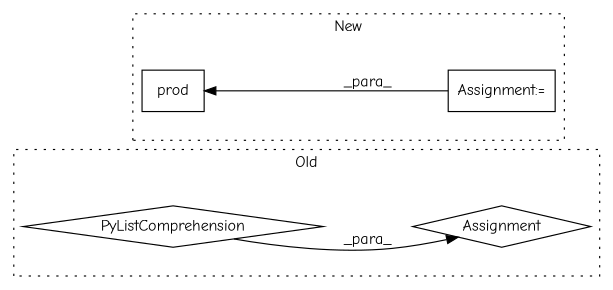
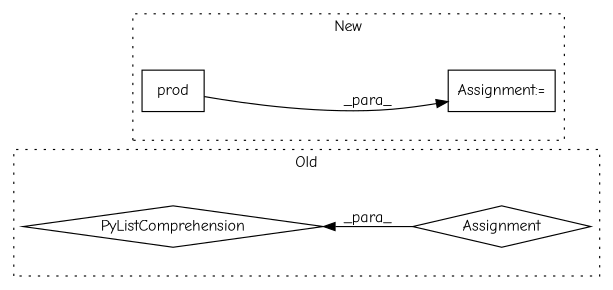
edge "Assignment:=" -> "prod": reversed
edge "PyListComprehension" -> "Assignment": reversed
